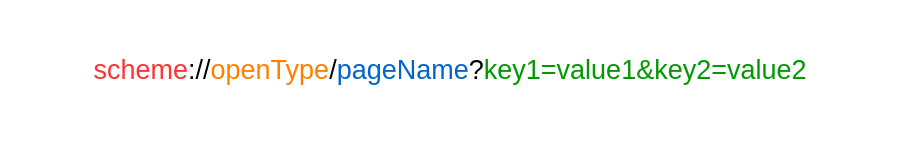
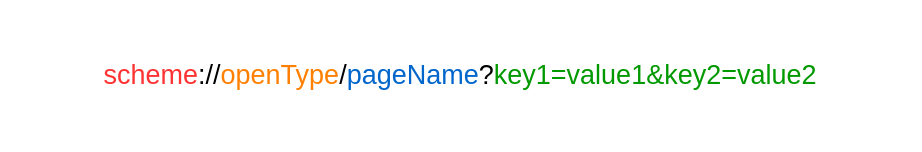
node "scheme://openType/pageName?key1=value1&key2=value2": moved (451, 71) -> (461, 76)
